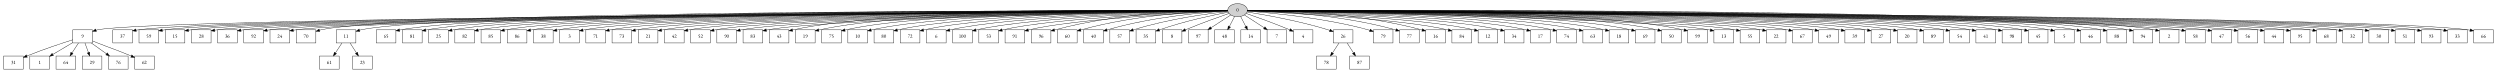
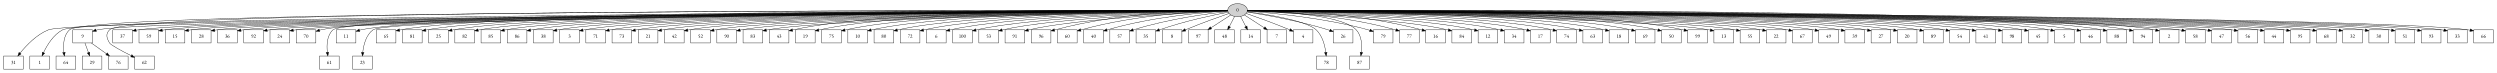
edge "9" -> "31": now "0" -> "31"
edge "9" -> "1": now "0" -> "1"
edge "9" -> "64": now "0" -> "64"
edge "9" -> "62": now "0" -> "62"
edge "11" -> "61": now "0" -> "61"
edge "11" -> "23": now "0" -> "23"
edge "26" -> "78": now "0" -> "78"
edge "26" -> "87": now "0" -> "87"
